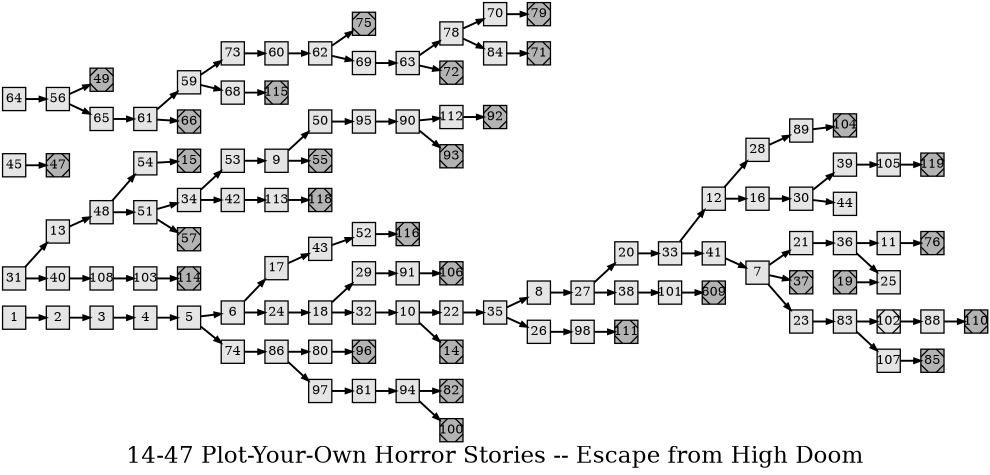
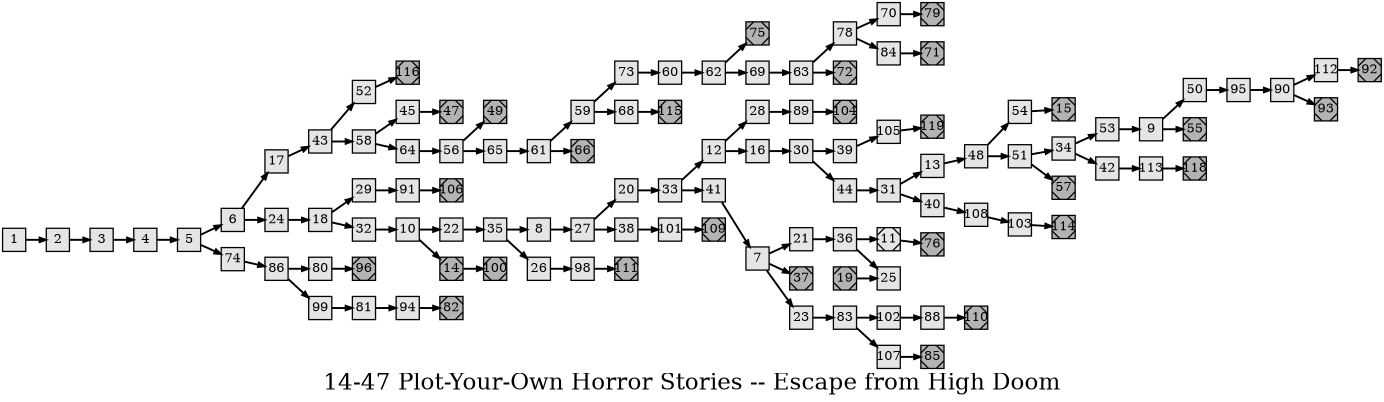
node "58": added
edge "44" -> "31": added
node "11": shape box -> Msquare
node "609": label "609" -> "109"
node "102": shape Msquare -> box
node "97": label "97" -> "99"
edge "94" -> "100": now "14" -> "100"
